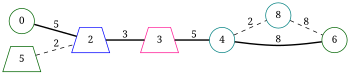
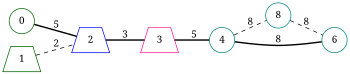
edge "8" -- "4": label "2" -> "8"
node "6": color darkgreen -> teal
node "5": label "5" -> "1"
